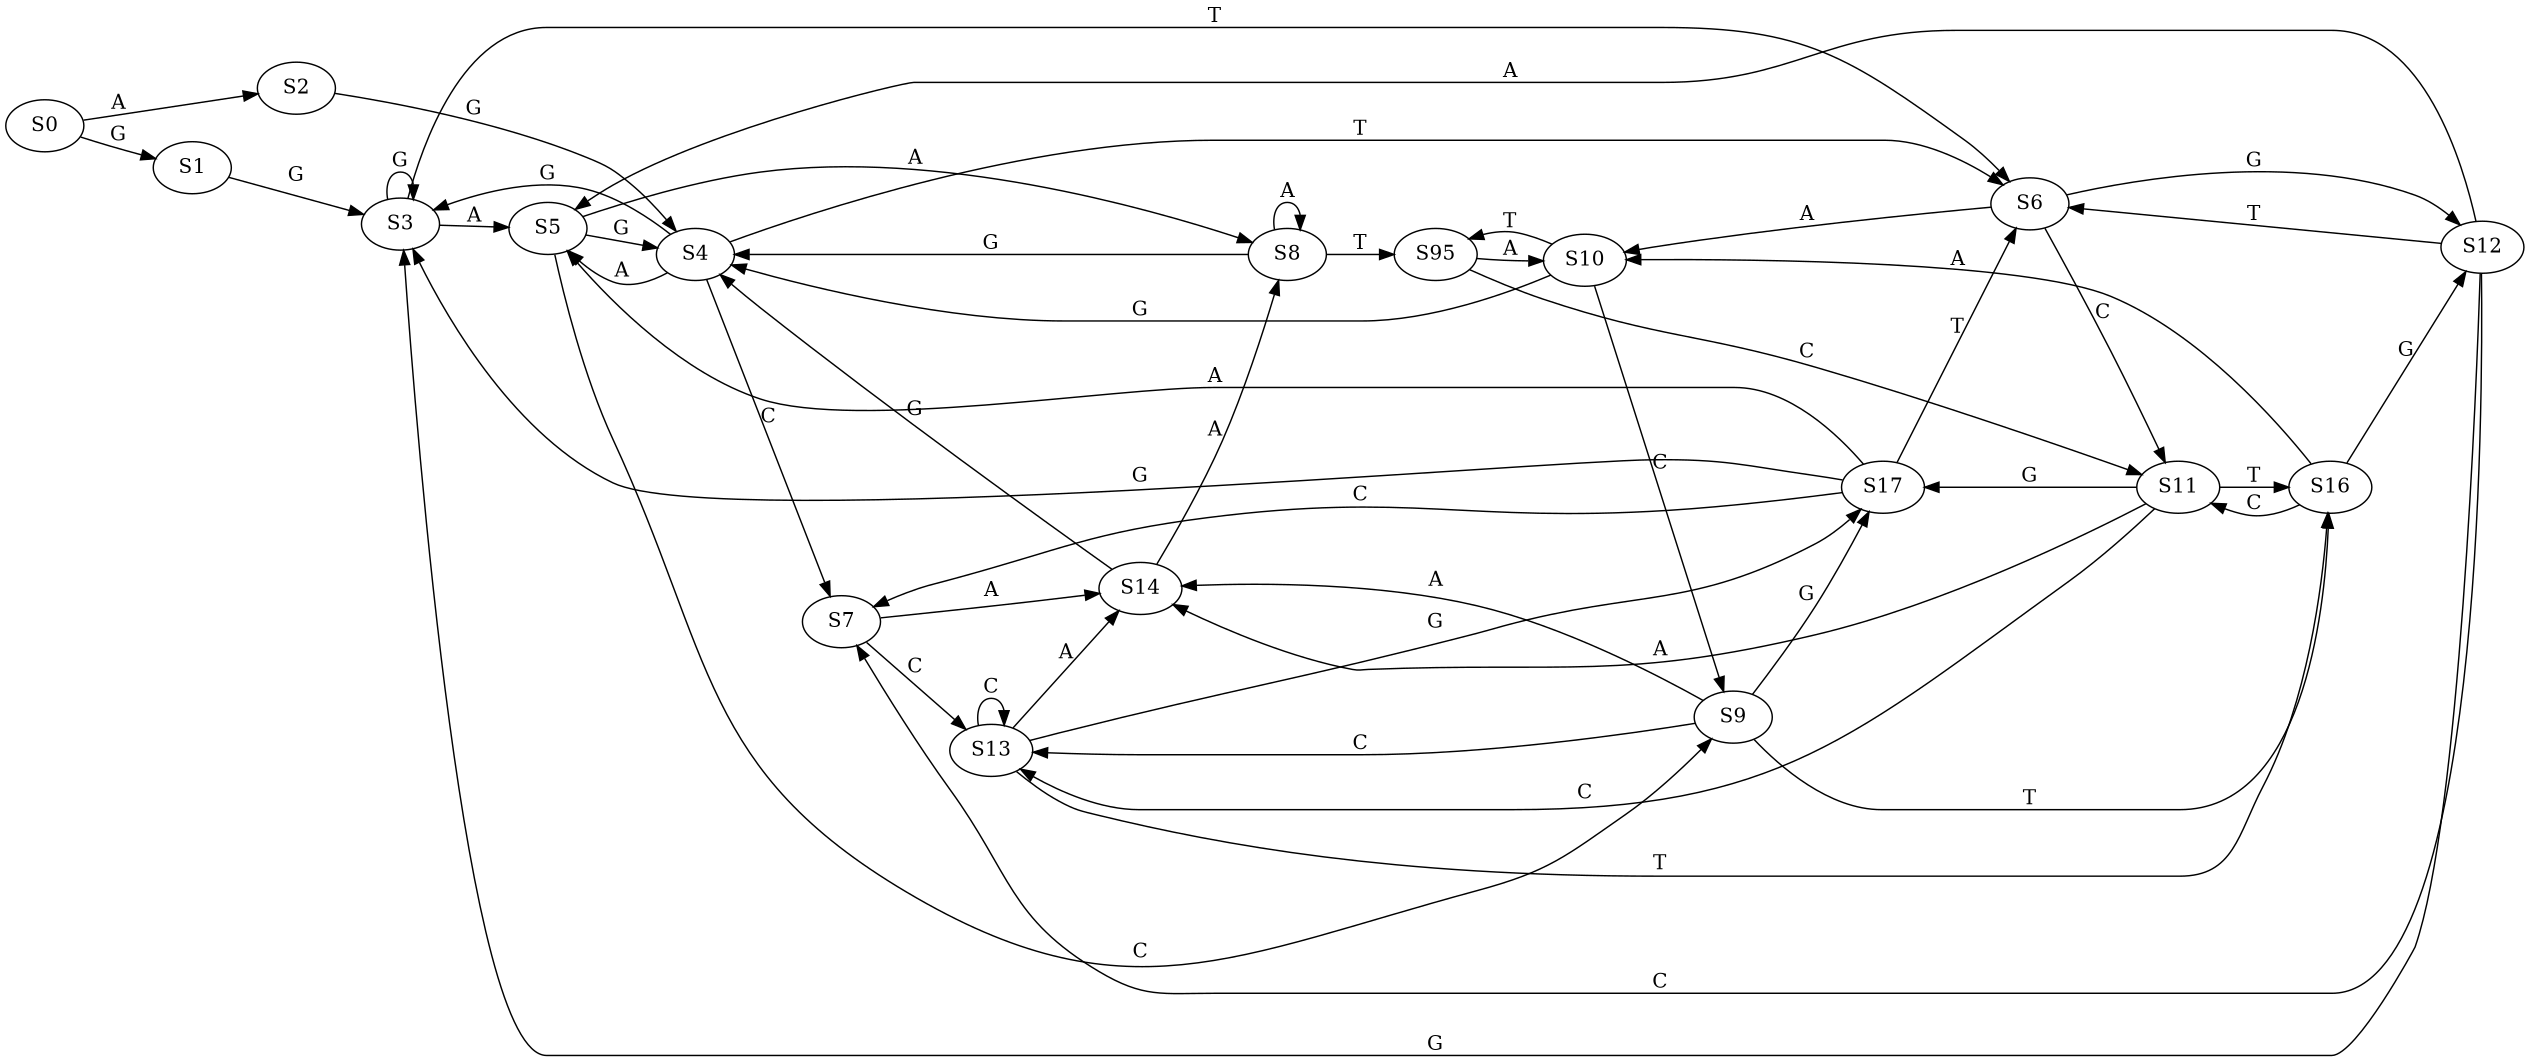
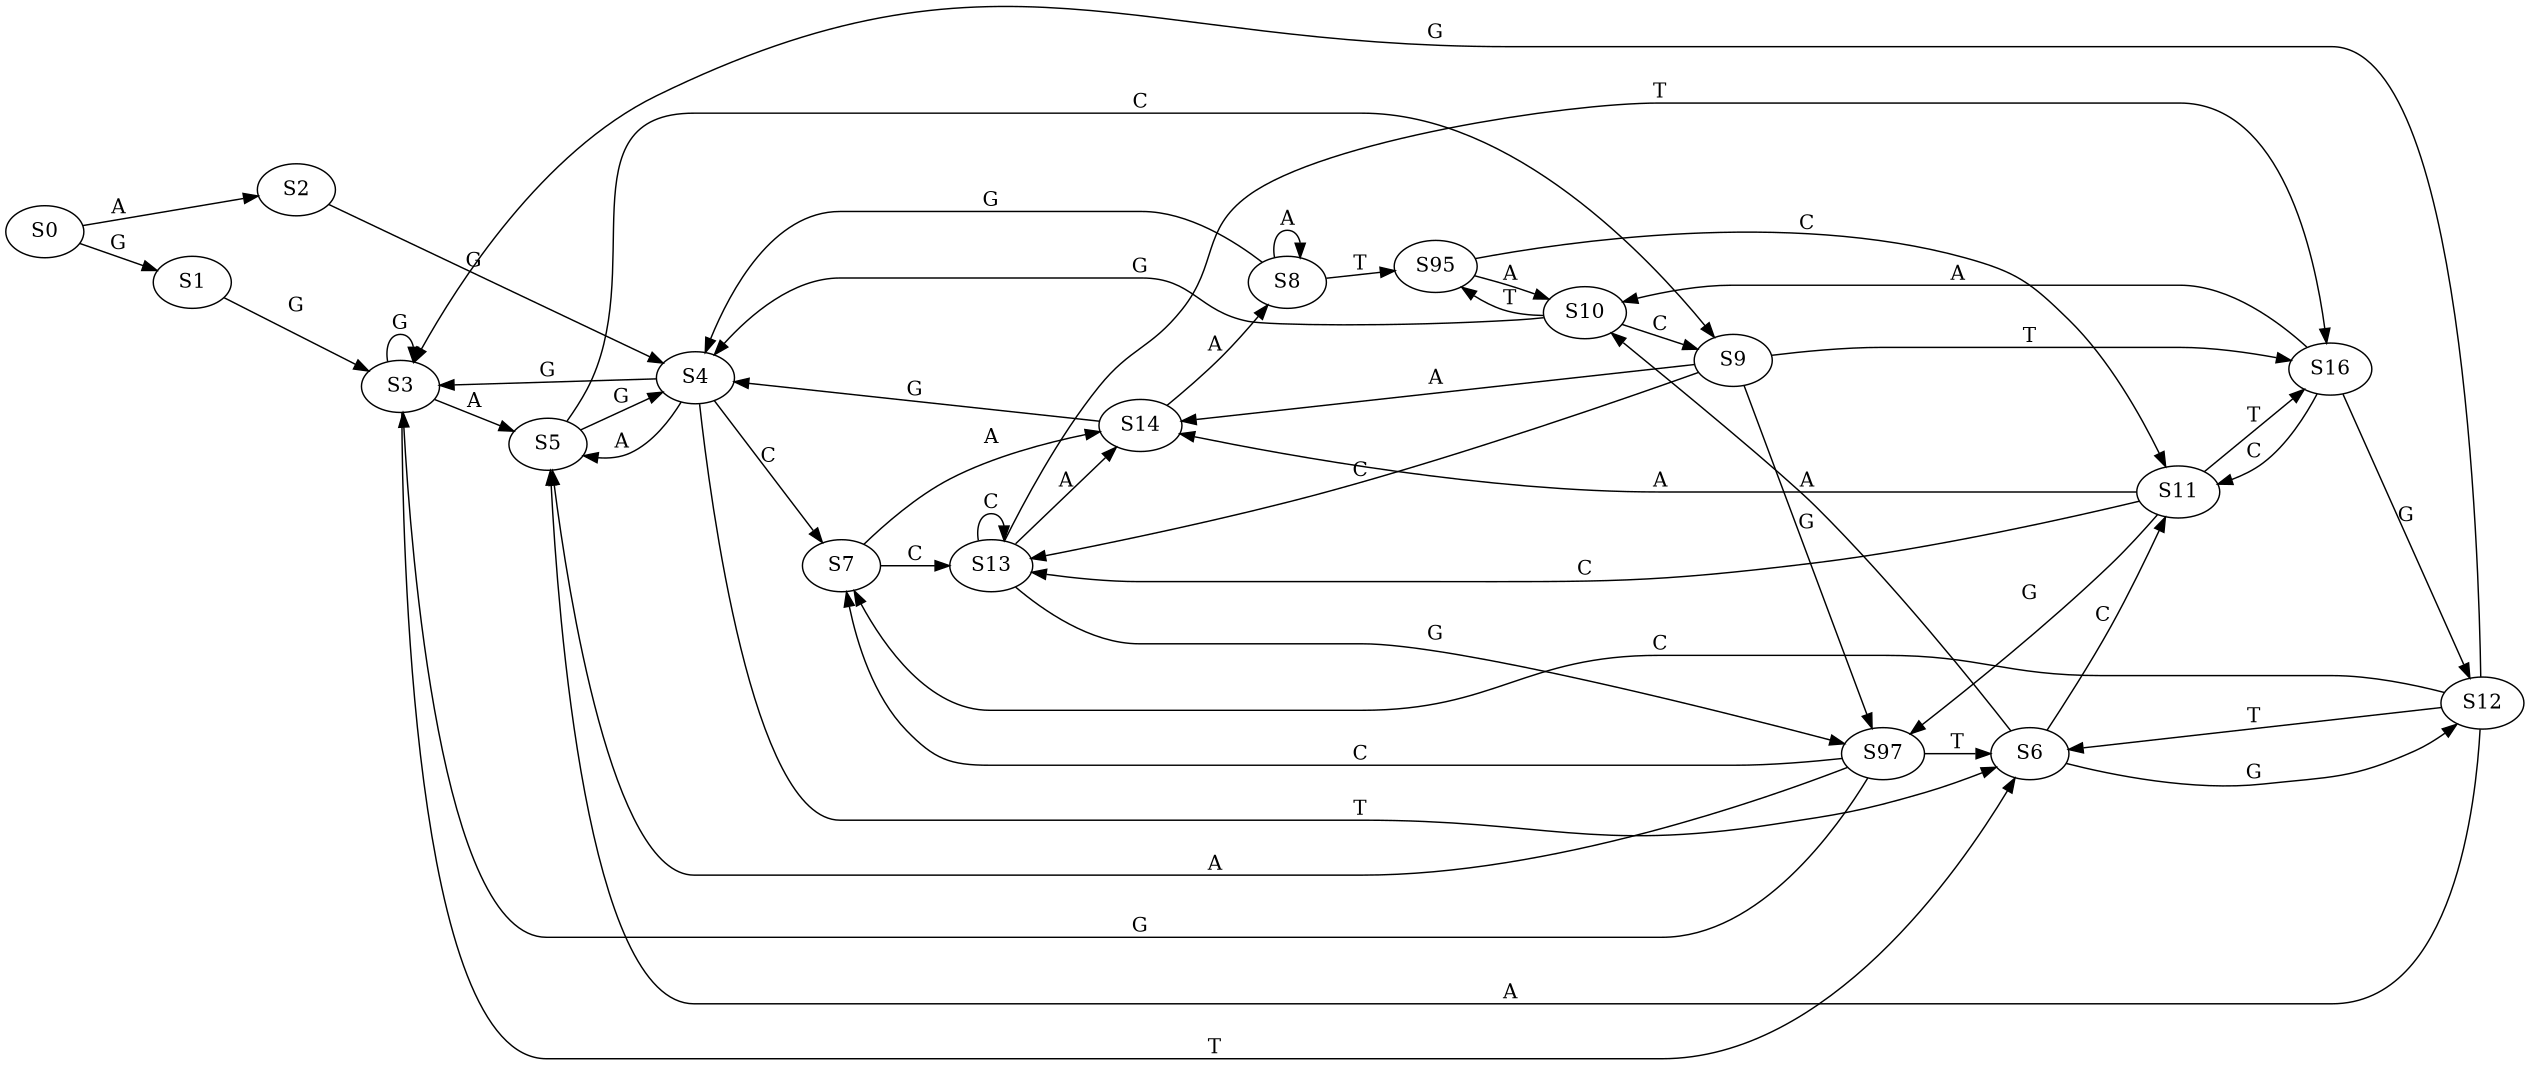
edge "S5" -> "S8": removed, label "A"
node "S17": label "S17" -> "S97"
